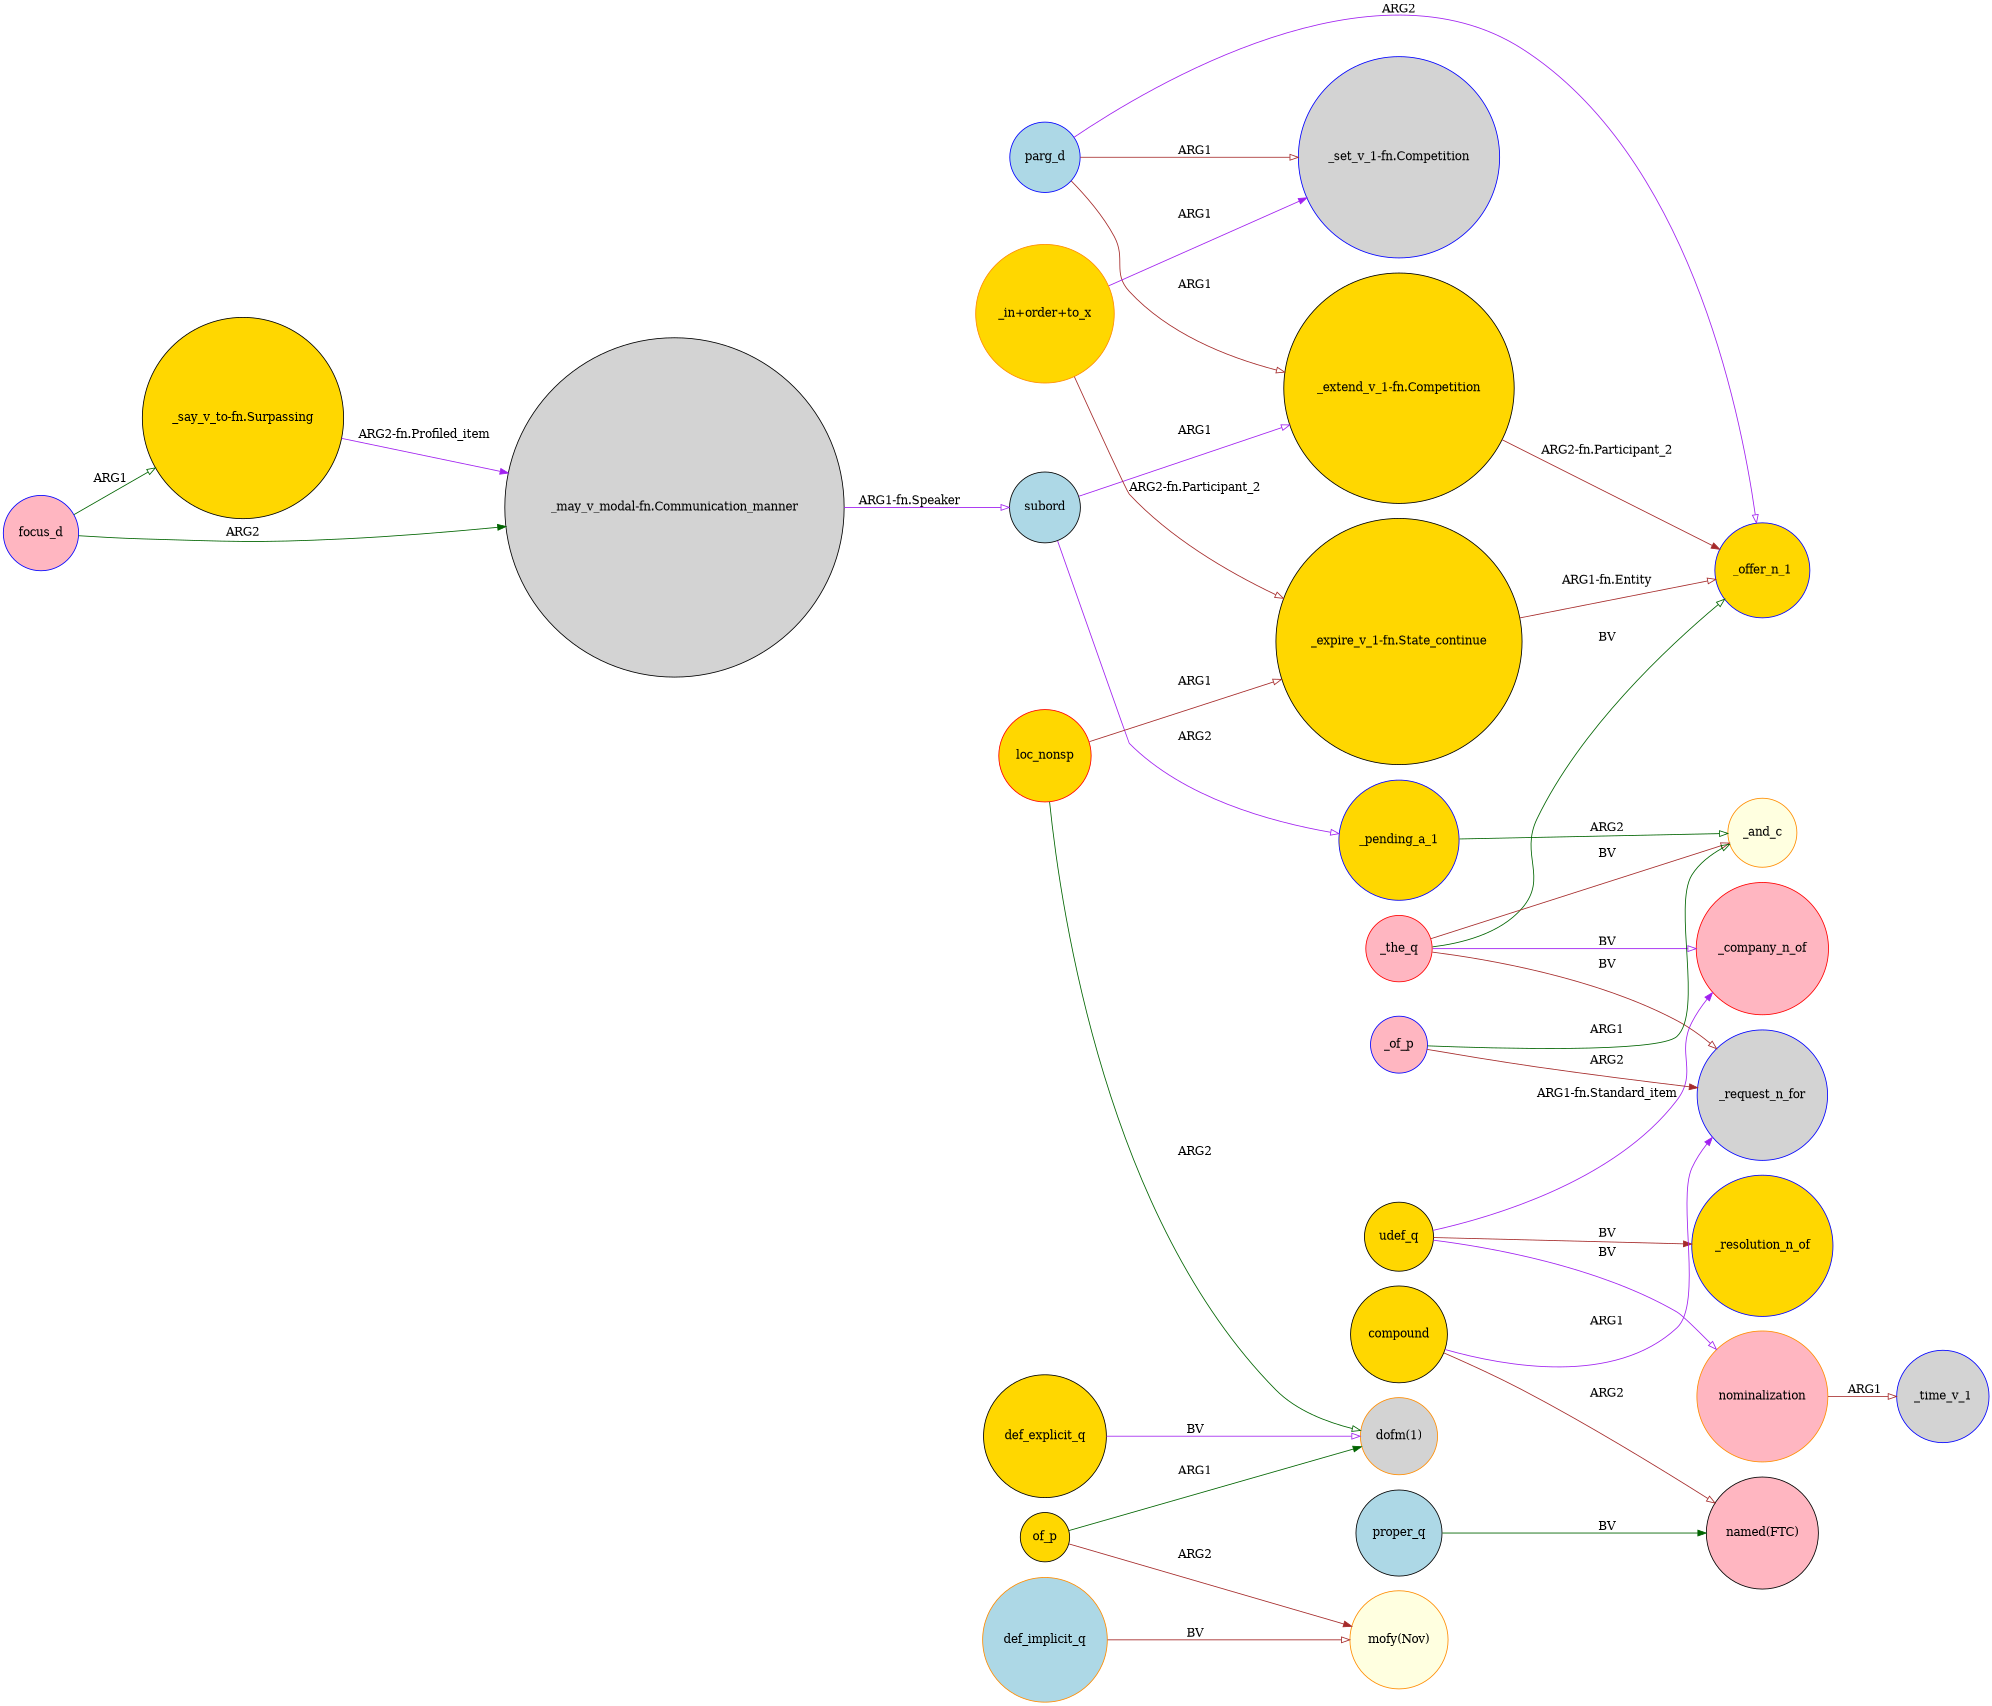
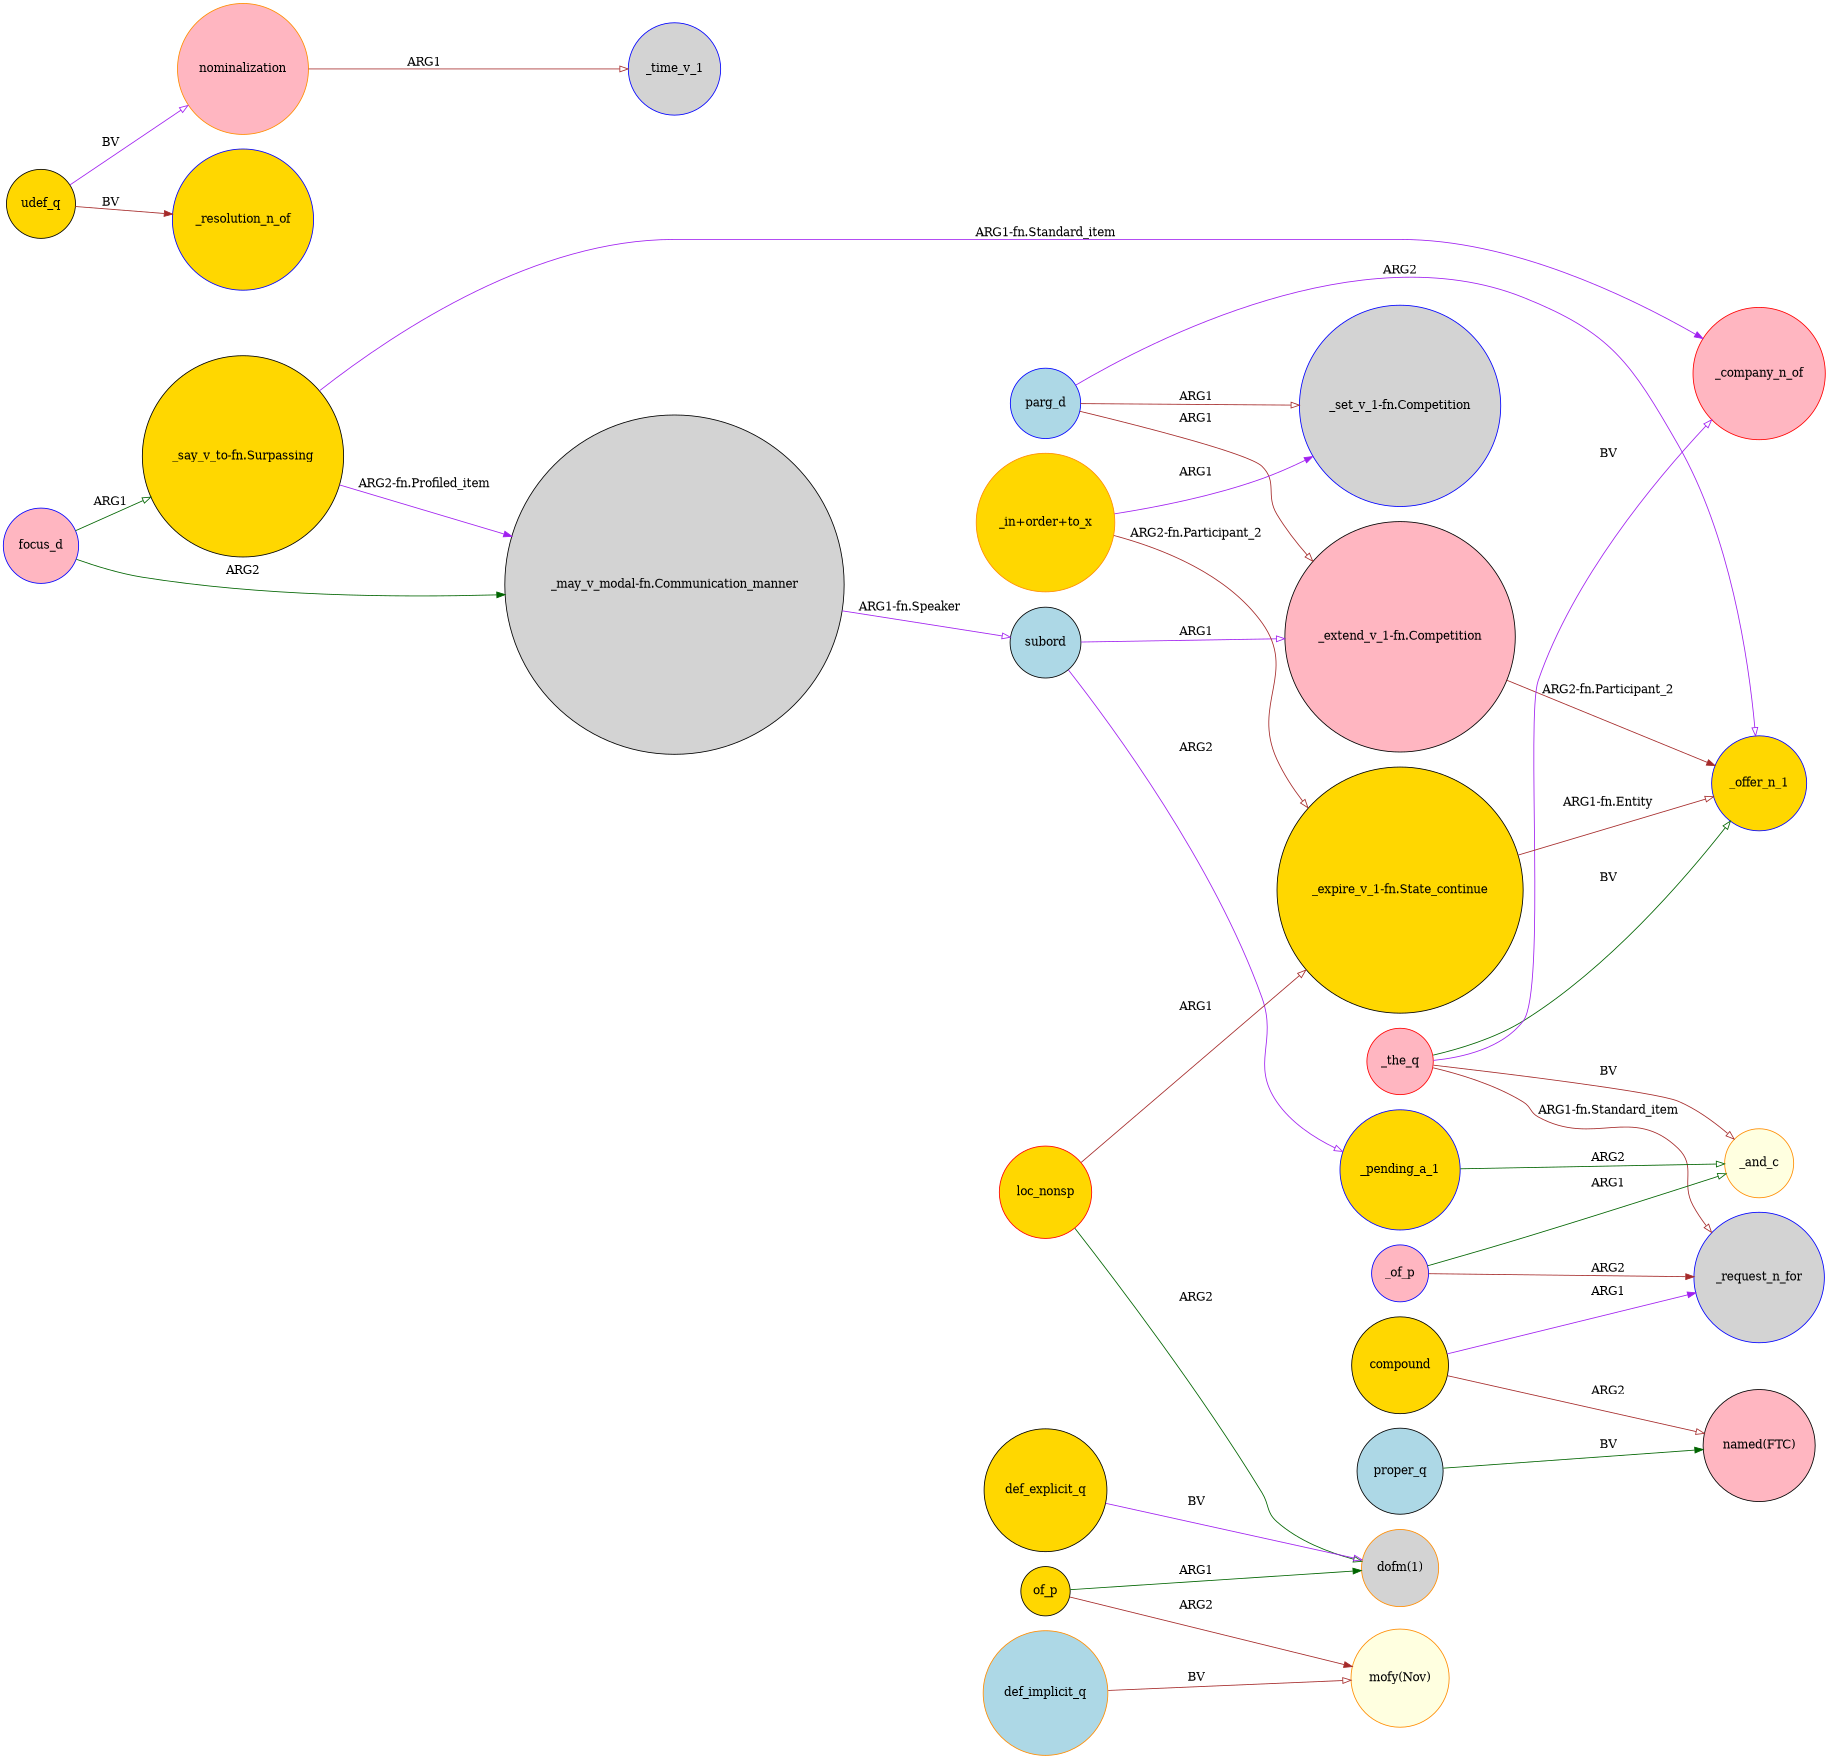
node "_extend_v_1-fn.Competition": fillcolor gold -> lightpink
edge "_the_q" -> "_request_n_for": label "BV" -> "ARG1-fn.Standard_item"
edge "udef_q" -> "_company_n_of": now "_say_v_to-fn.Surpassing" -> "_company_n_of"
